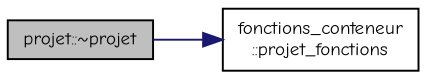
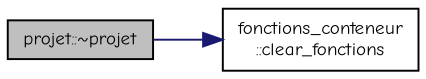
node "fonctions_conteneur ::projet_fonctions": label "fonctions_conteneur ::projet_fonctions" -> "fonctions_conteneur ::clear_fonctions"
